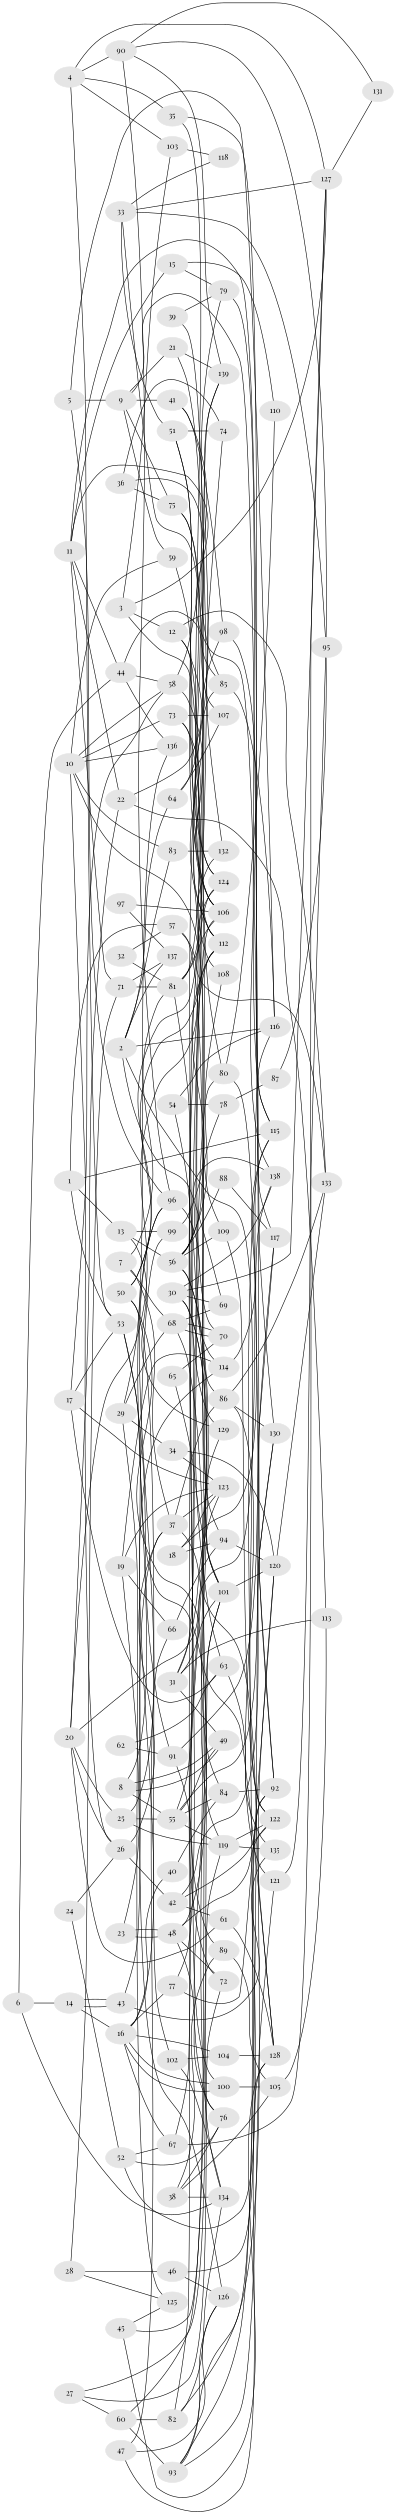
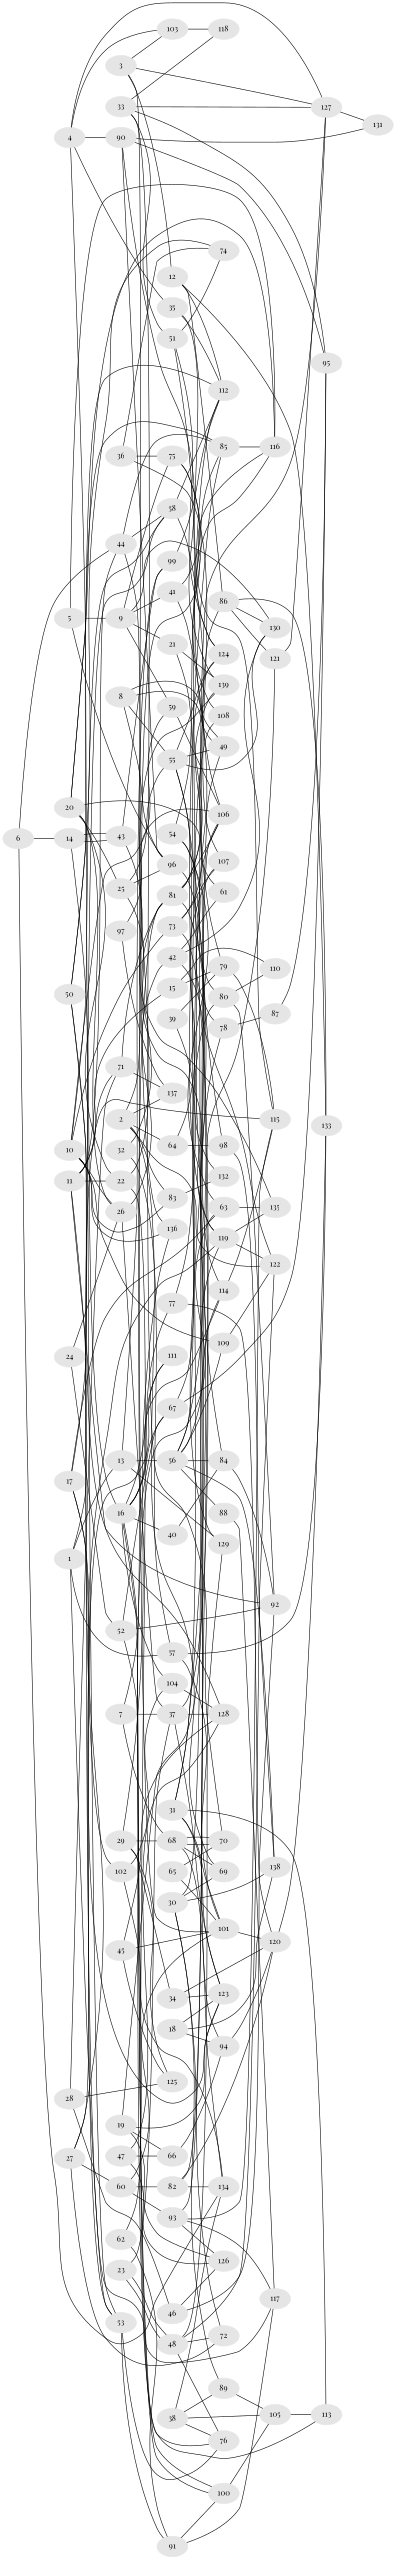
edge "132" -- "50": now "85" -- "50"
node "111": added
edge "61" -- "128": removed
